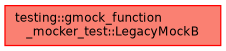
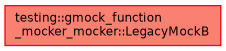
node "testing::gmock_function _mocker_test::LegacyMockB": label "testing::gmock_function _mocker_test::LegacyMockB" -> "testing::gmock_function _mocker_mocker::LegacyMockB"
